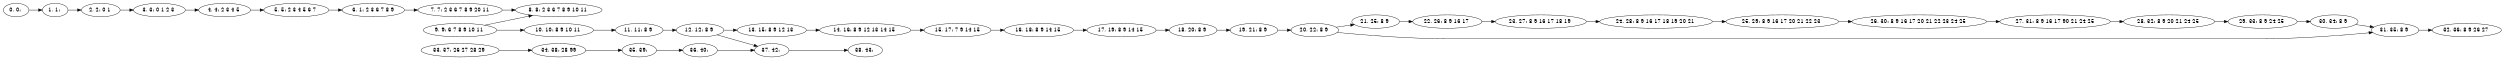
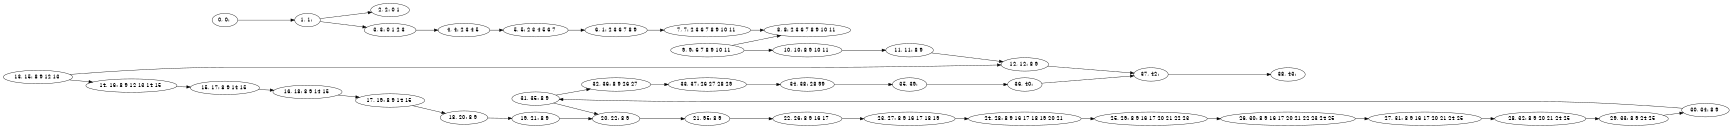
edge "2, 2: 0 1" -> "3, 3: 0 1 2 3": now "1, 1:" -> "3, 3: 0 1 2 3"
node "7, 7: 2 3 6 7 8 9 20 11": label "7, 7: 2 3 6 7 8 9 20 11" -> "7, 7: 2 3 6 7 8 9 10 11"
node "21, 25: 8 9": label "21, 25: 8 9" -> "21, 95: 8 9"
node "27, 31: 8 9 16 17 90 21 24 25": label "27, 31: 8 9 16 17 90 21 24 25" -> "27, 31: 8 9 16 17 20 21 24 25"
edge "12, 12: 8 9" -> "13, 15: 8 9 12 13": reversed
node "15, 17: 7 9 14 15": label "15, 17: 7 9 14 15" -> "15, 17: 8 9 14 15"
edge "20, 22: 8 9" -> "31, 35: 8 9": reversed
edge "32, 36: 8 9 26 27" -> "33, 37: 26 27 28 29": added
